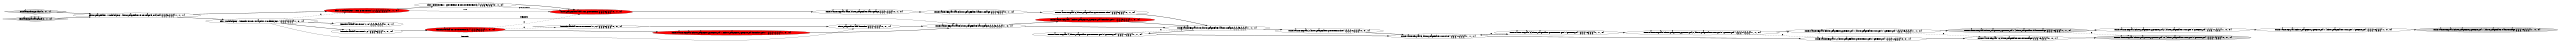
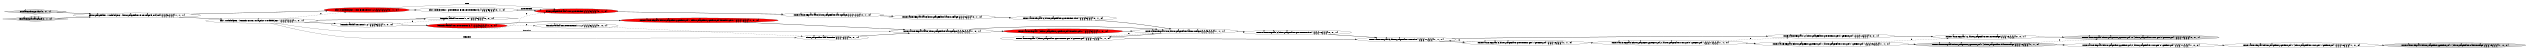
edge "itemList.addAll(newRuns(1,2))@@@5@@@['1', '0', '0']" -> "itemList.addAll(newRuns(1,10))@@@5@@@['0', '0', '1']": added, label "0"
node "itemList.addAll(newRuns(1,10))@@@5@@@['0', '0', '1']": shape ellipse -> diamond
node "itemList.addAll(newQueueItems(11,12))@@@6@@@['0', '0', '1']": shape diamond -> ellipse
edge "itemList.addAll(newQueueItems(11,12))@@@6@@@['0', '0', '1']" -> "historyPageFilter.add(itemList)@@@7@@@['0', '0', '1']": style bold -> dashed
